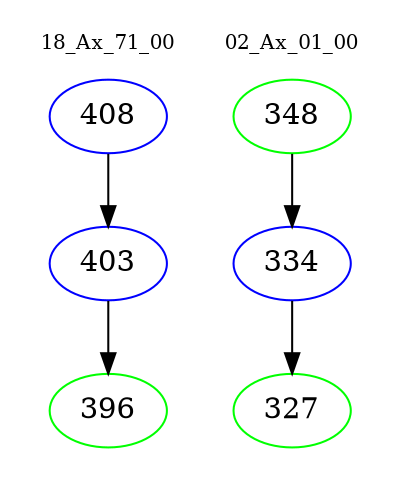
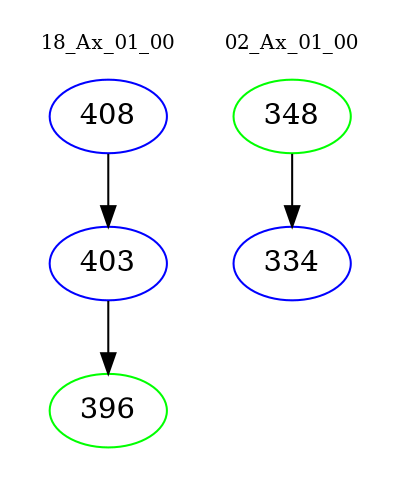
cluster "18_Ax_71_00": label "18_Ax_71_00" -> "18_Ax_01_00"
node "327": removed
